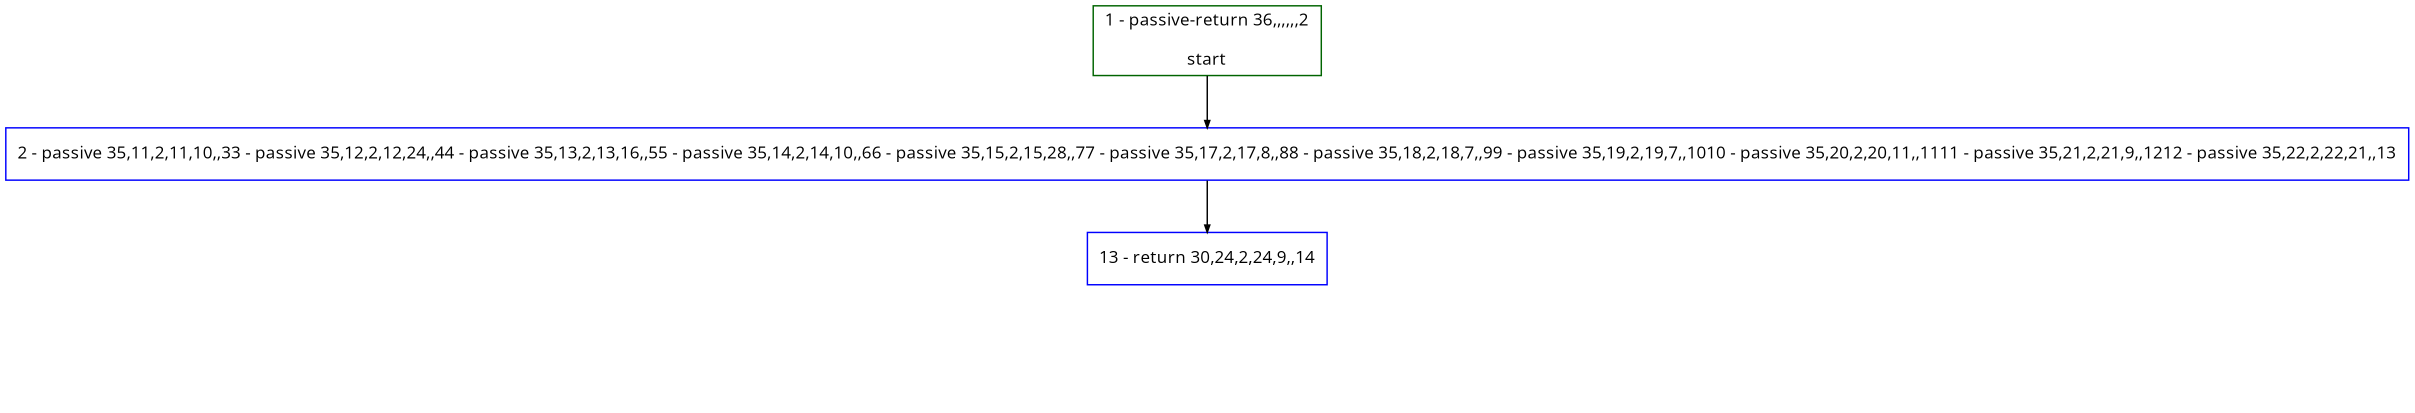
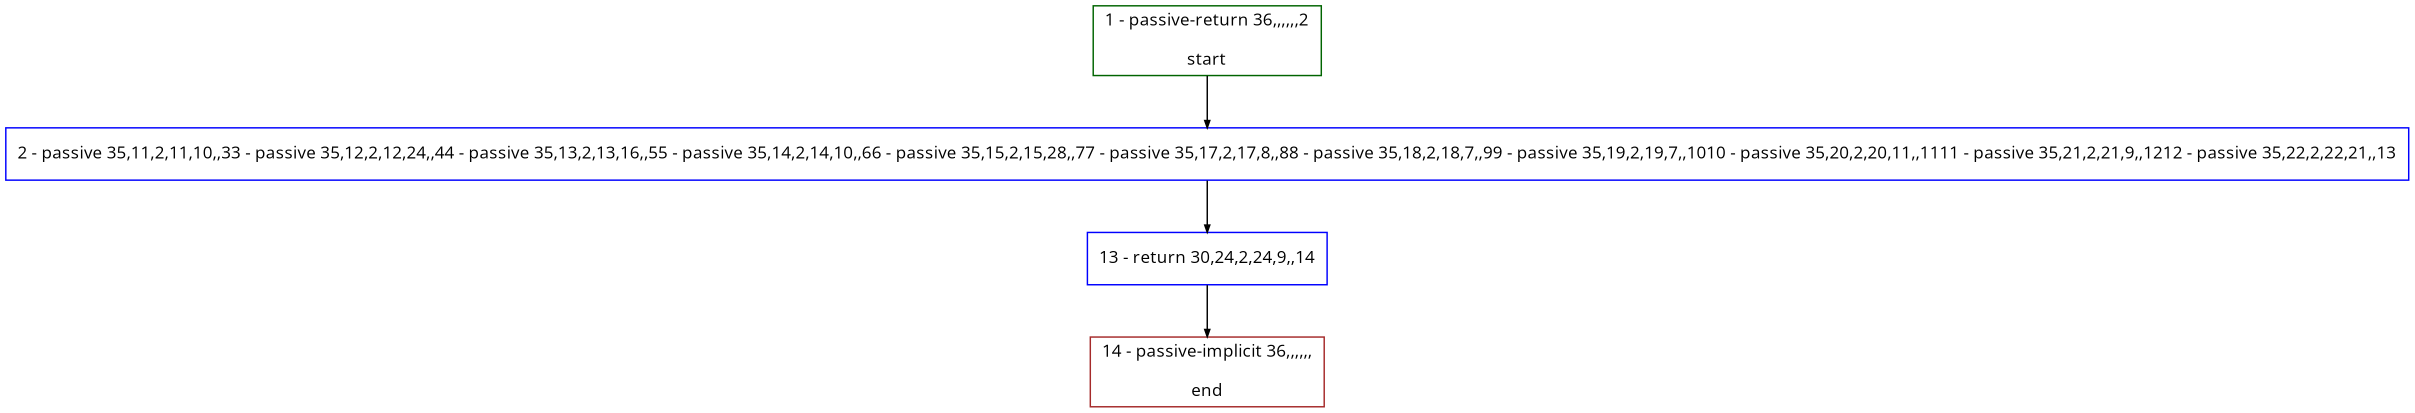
node "14 - passive-implicit 36,,,,,, end": added
